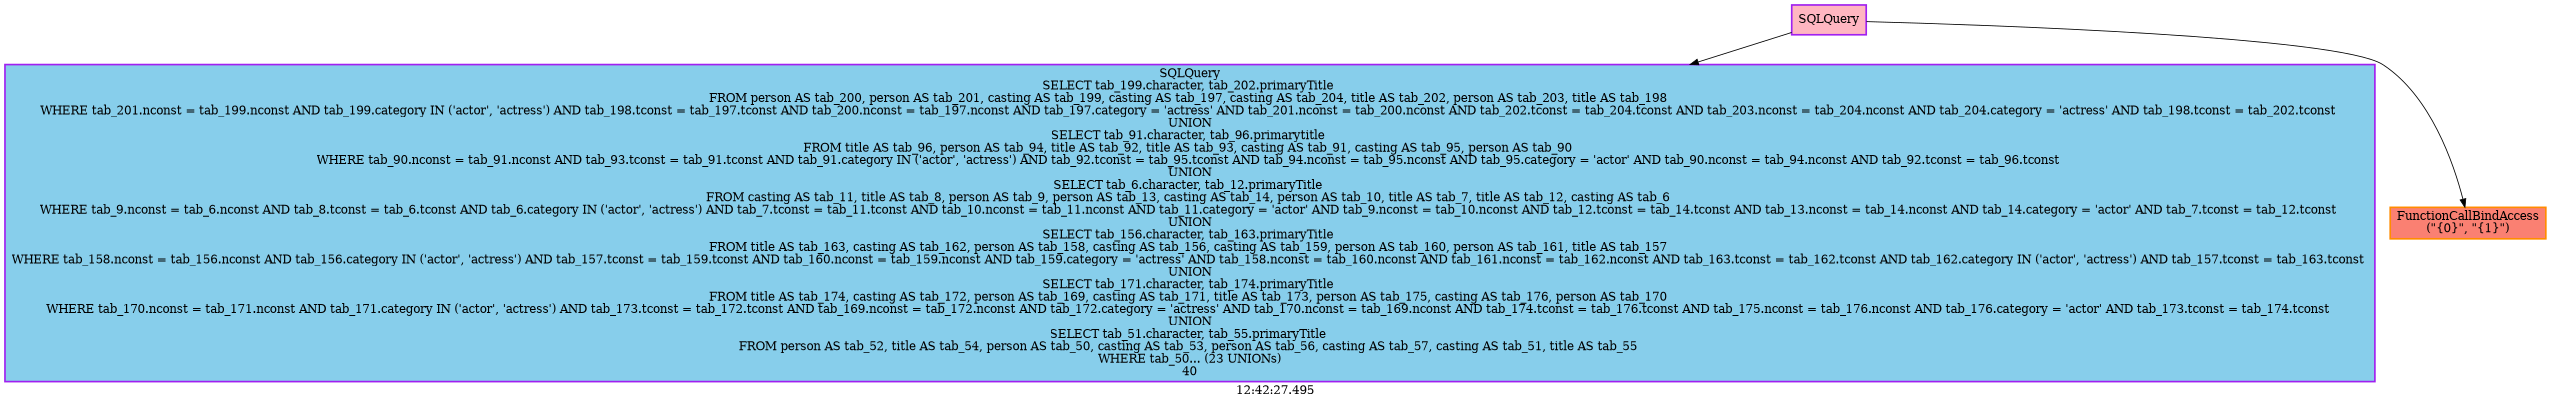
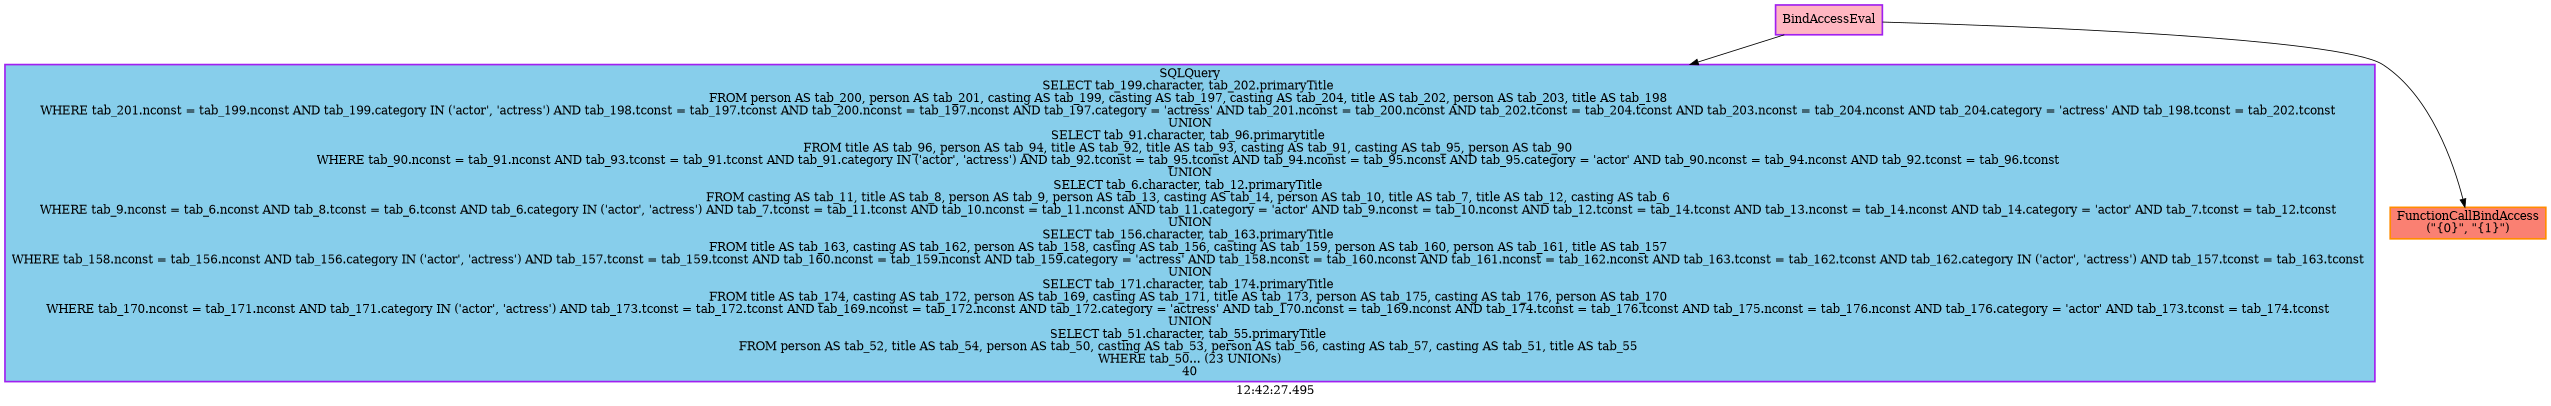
node "SQLQuery": label "SQLQuery" -> "BindAccessEval"
